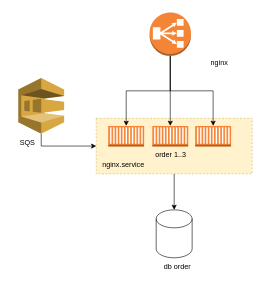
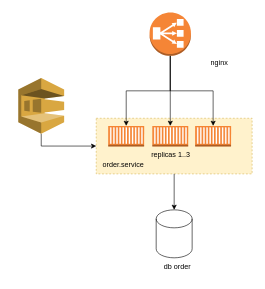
node "SQS": removed
node "order 1..3": label "order 1..3" -> "replicas 1..3"
node "nginx.service": label "nginx.service" -> "order.service"
